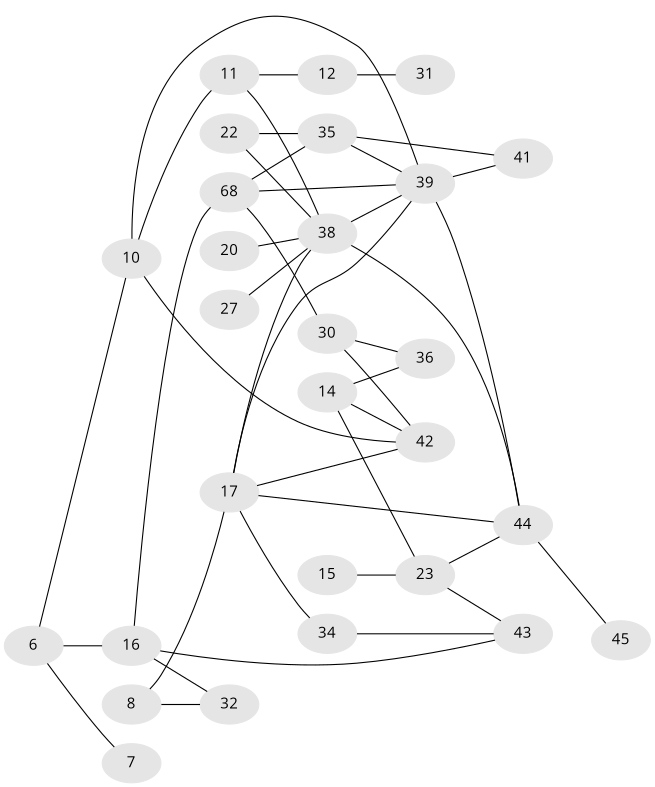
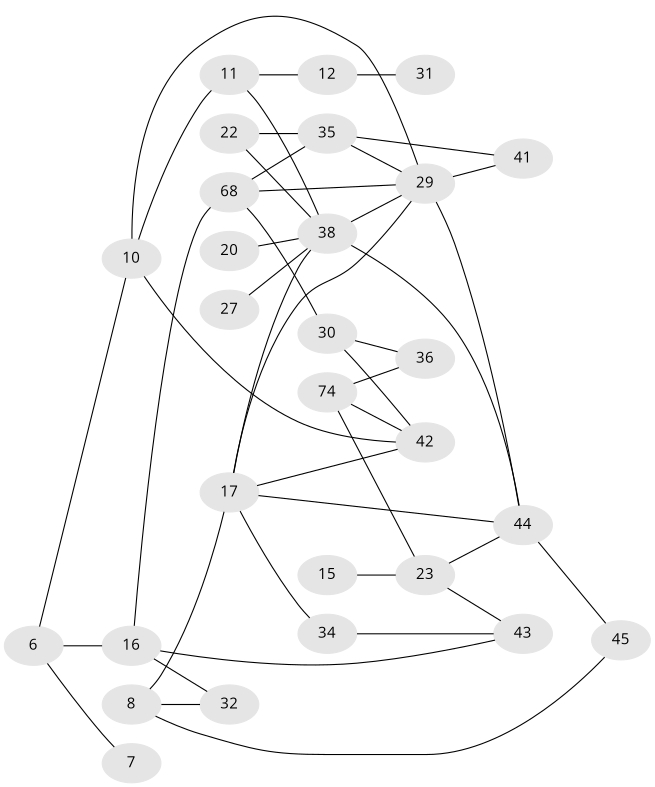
node "39": label "39" -> "29"
node "14": label "14" -> "74"
edge "45" -- "8": added
